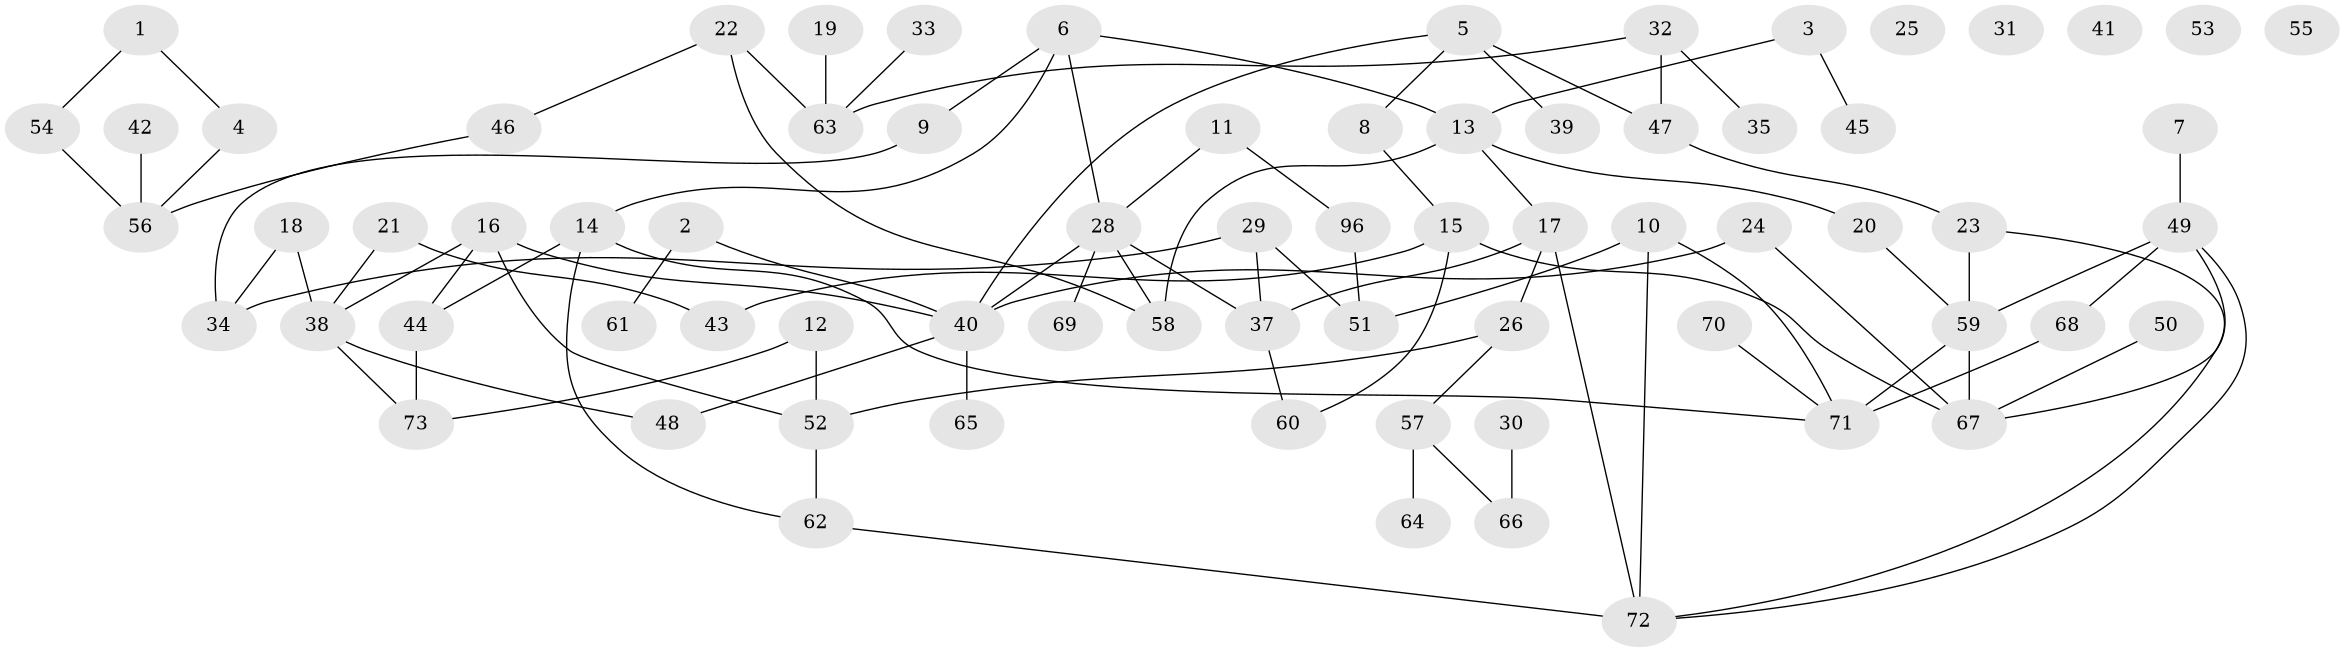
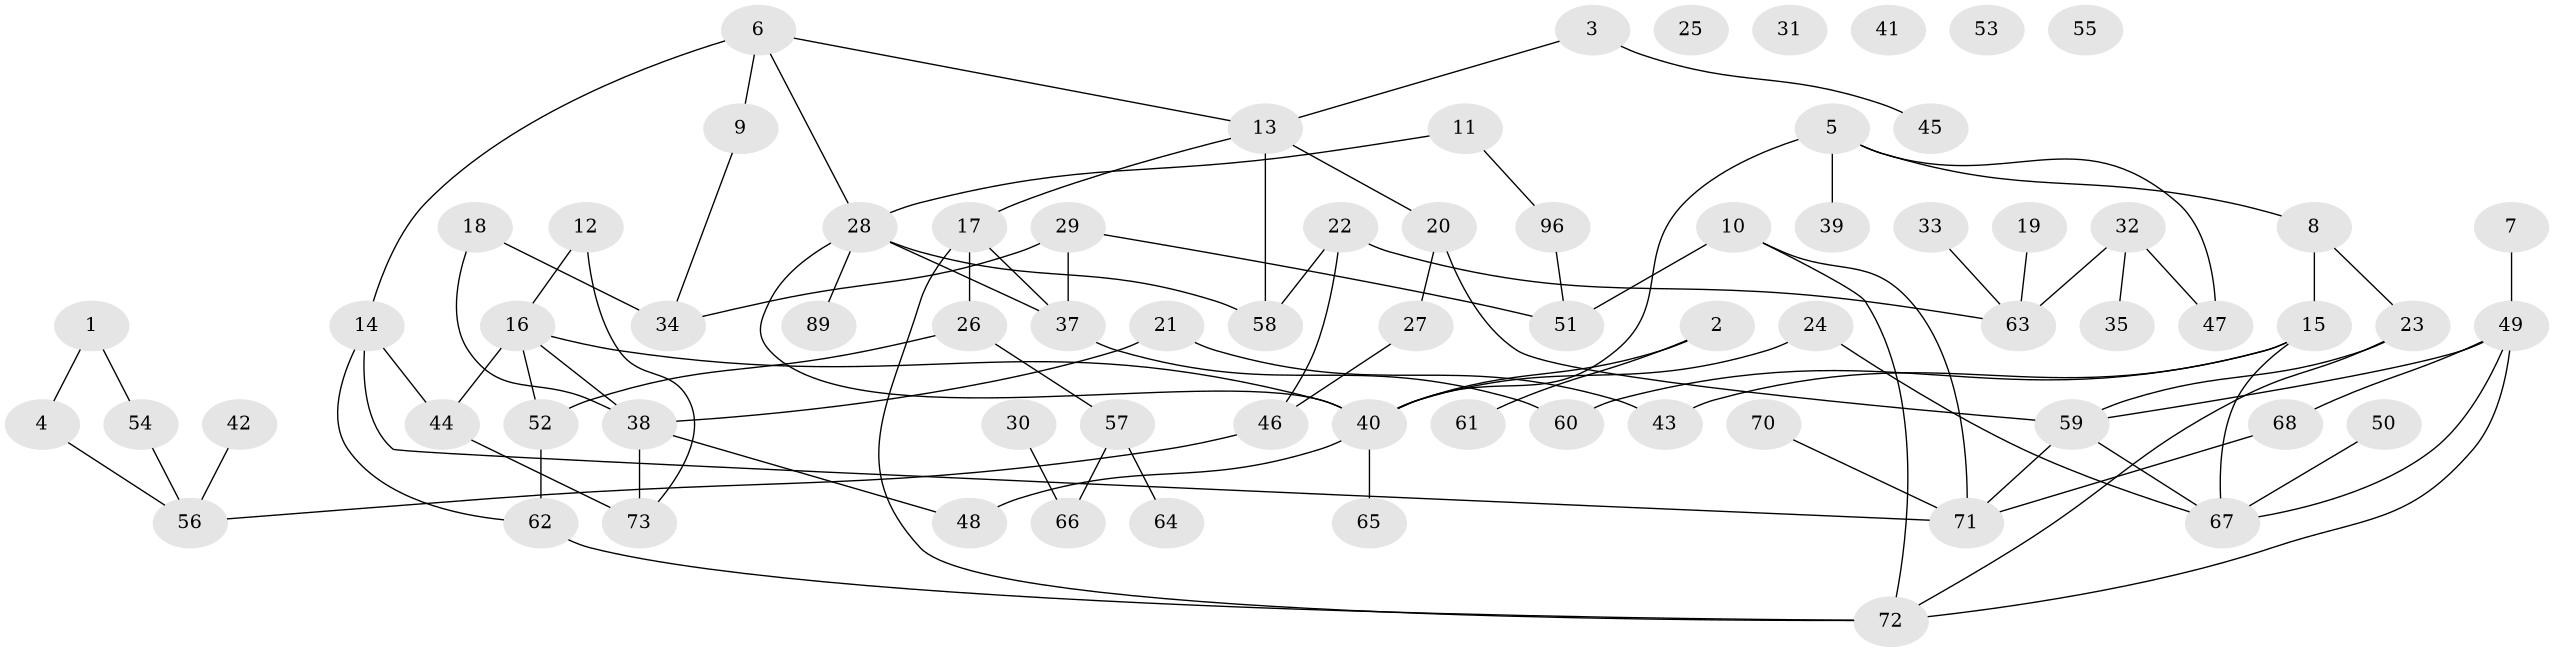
edge "47" -- "23": now "8" -- "23"
node "69": label "69" -> "89"
node "27": added
edge "12" -- "52": now "12" -- "16"
